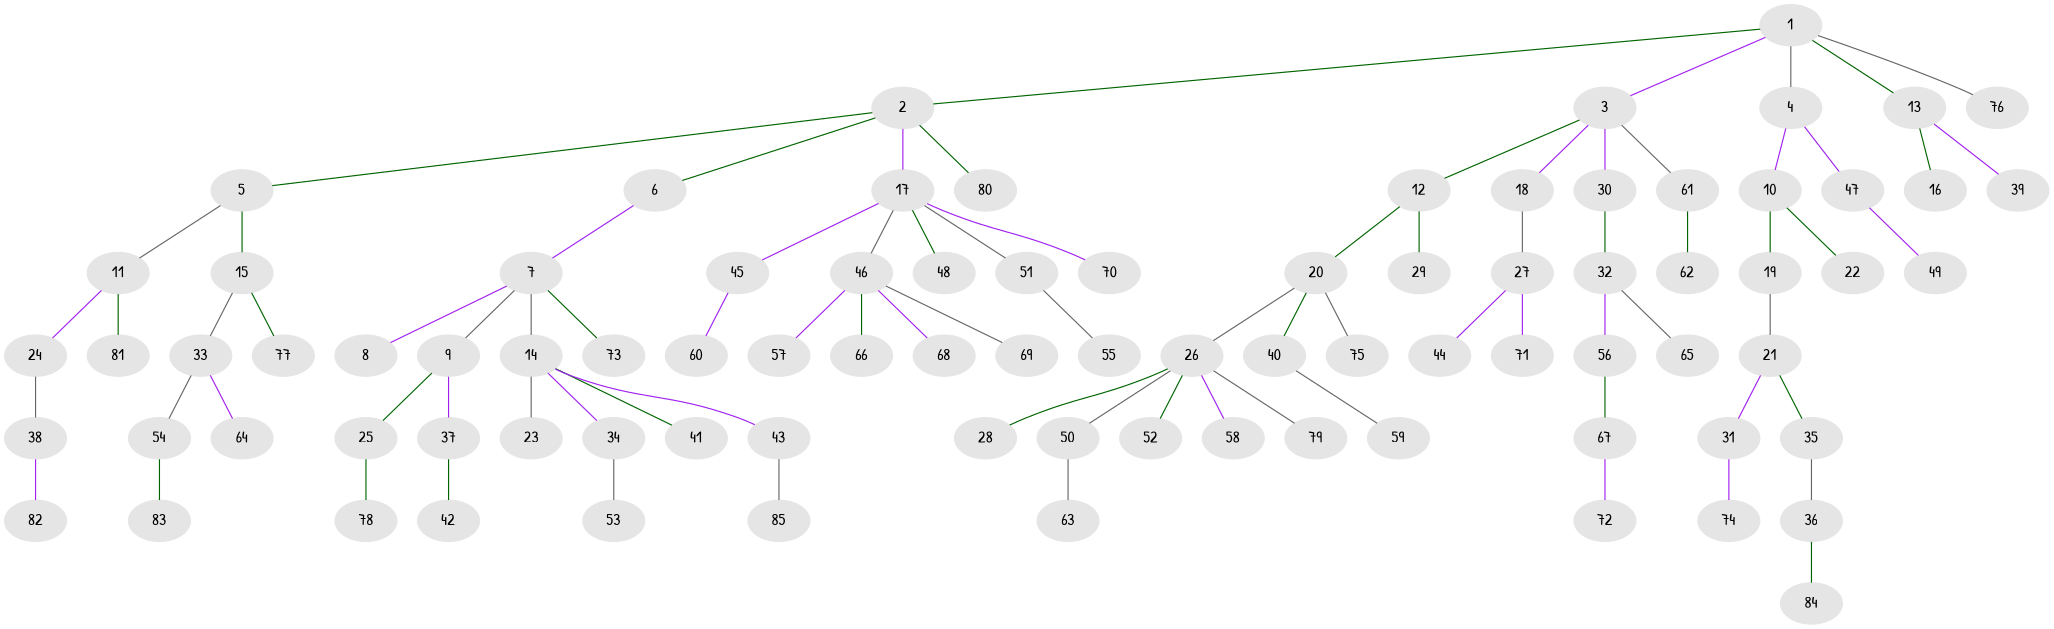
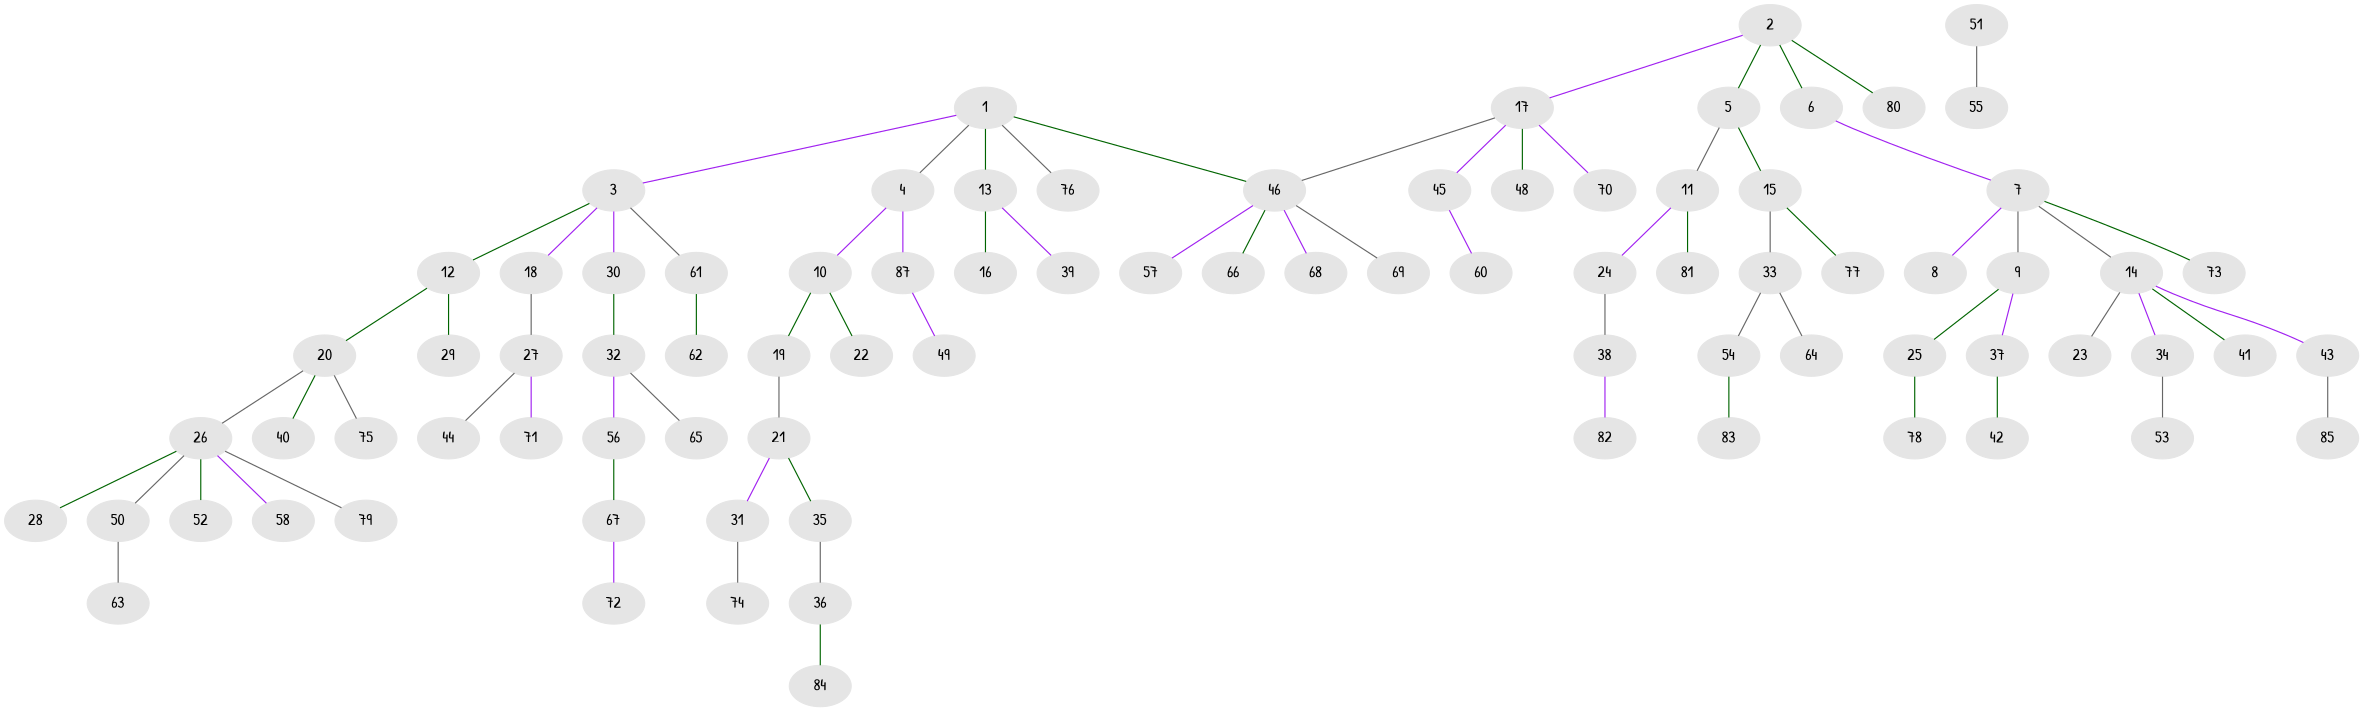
edge "1" -- "2": now "1" -- "46"
node "47": label "47" -> "87"
edge "17" -- "51": removed
edge "27" -- "44": color purple -> gray40
edge "33" -- "64": color purple -> gray40
node "59": removed
edge "31" -- "74": color purple -> gray40
